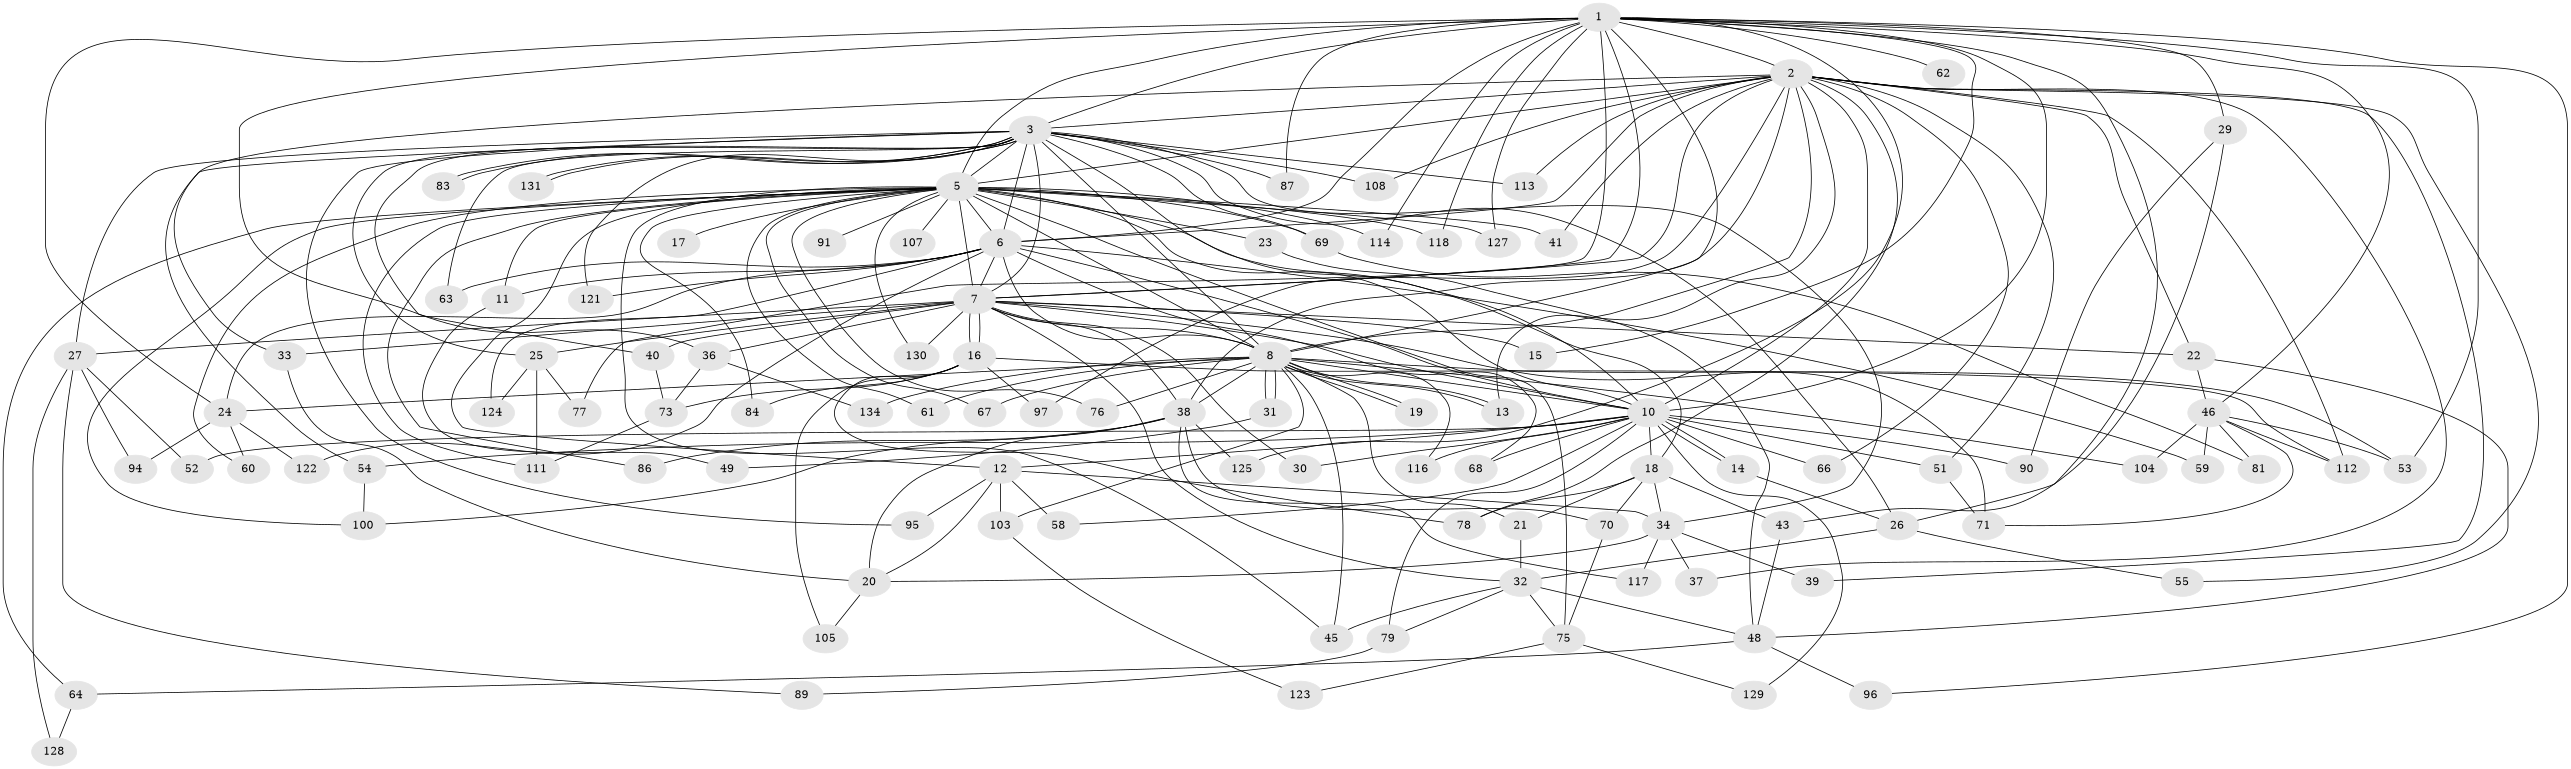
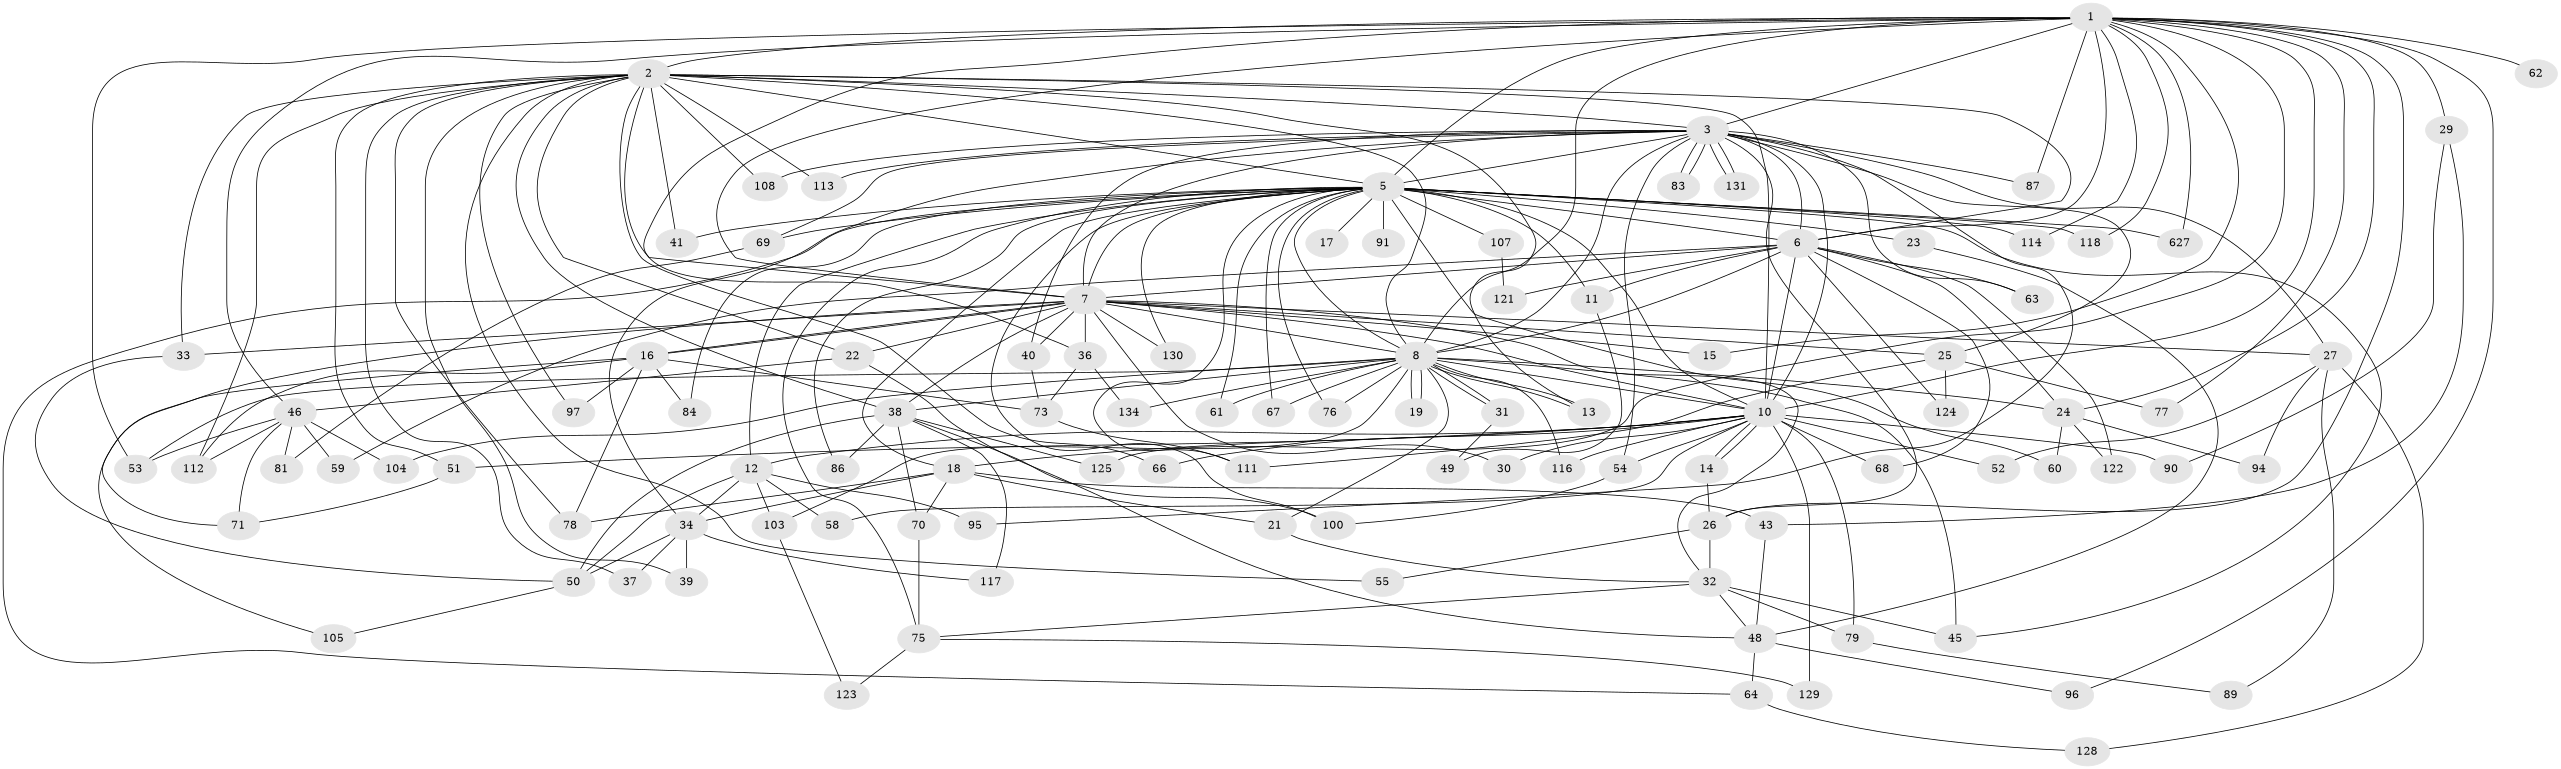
edge "3" -- "121": now "107" -- "121"
node "127": label "127" -> "627"
node "20": label "20" -> "50"
